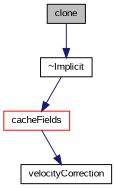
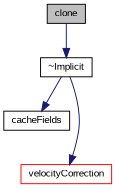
node "cacheFields": color red -> black
edge "cacheFields" -> "velocityCorrection": now "~Implicit" -> "velocityCorrection"
node "velocityCorrection": color black -> red
